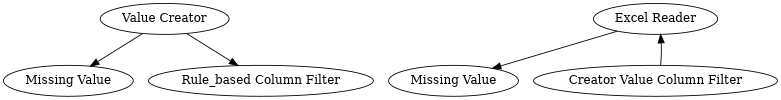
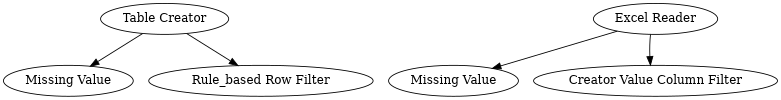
node "Value Creator": label "Value Creator" -> "Table Creator"
edge "Creator Value Column Filter" -> "Excel Reader": reversed
node "Rule_based Column Filter": label "Rule_based Column Filter" -> "Rule_based Row Filter"
